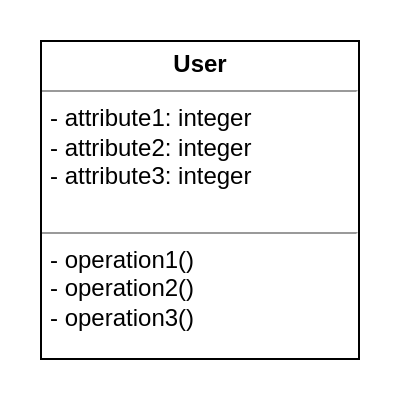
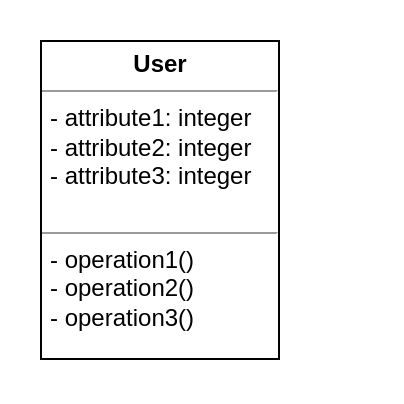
node "User - attribute1: integer - attribute2: integer - attribute3: integer - operation1() - operation2() - operation3()": size 320x320 -> 240x320
